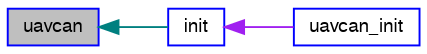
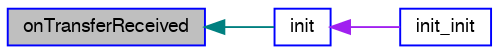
node "uavcan": label "uavcan" -> "onTransferReceived"
node "uavcan_init": label "uavcan_init" -> "init_init"
